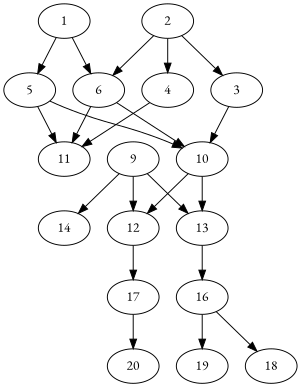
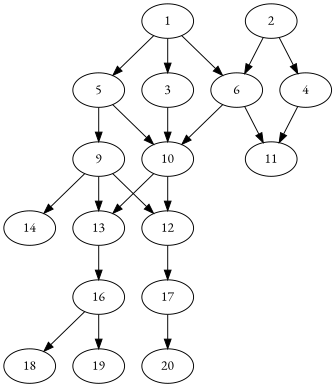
edge "2" -> "3": now "1" -> "3"
edge "5" -> "11": now "5" -> "9"
